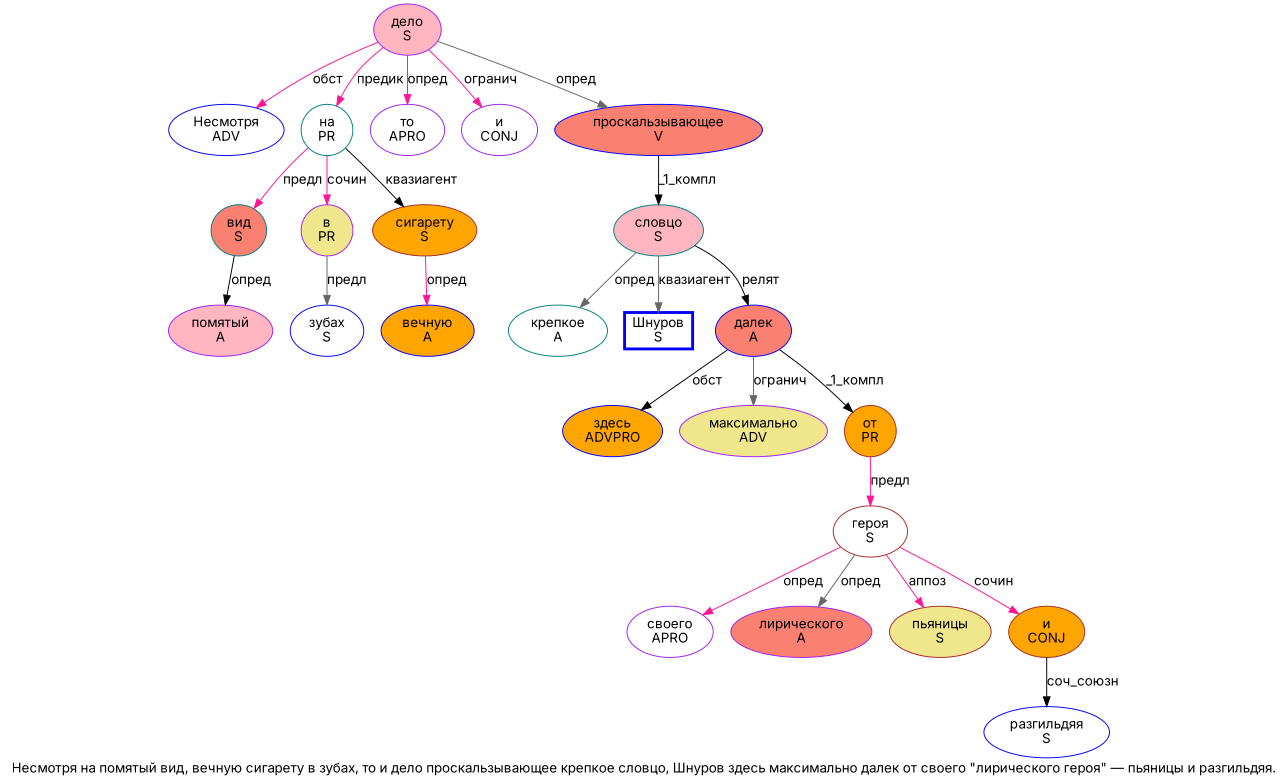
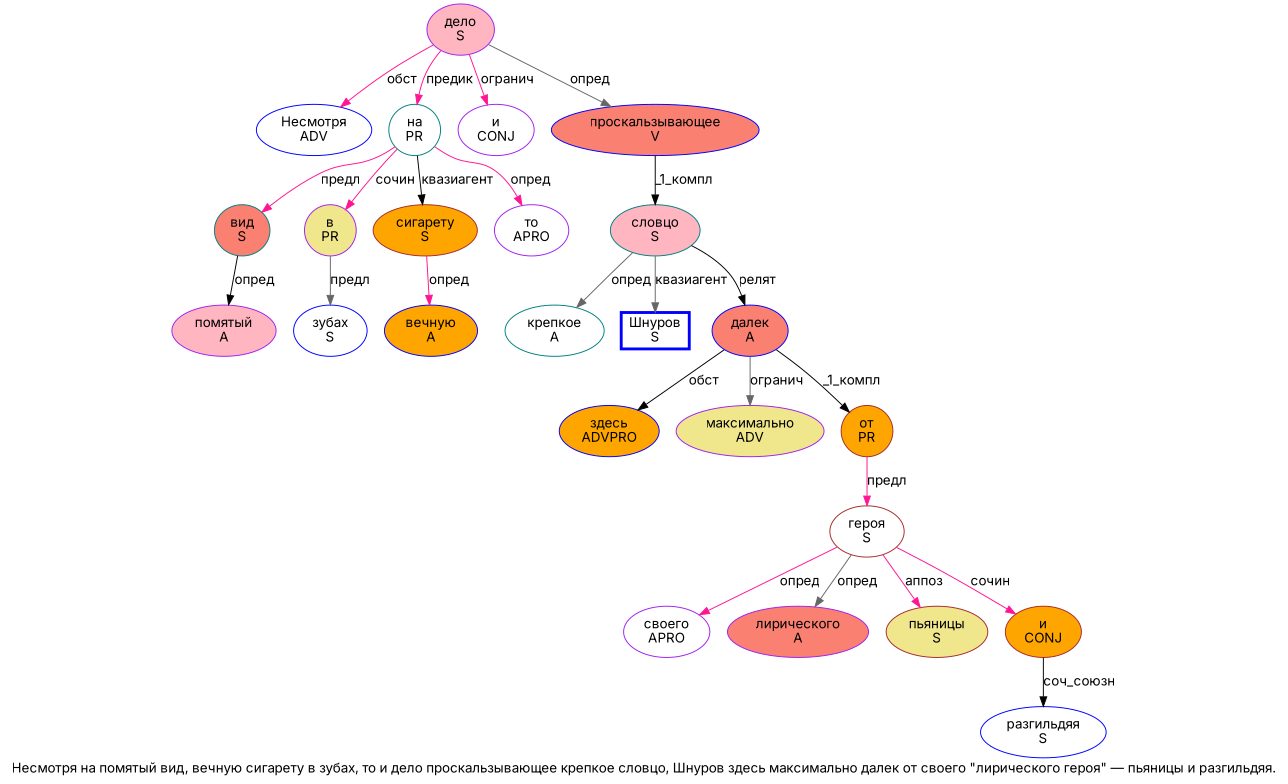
edge "дело S" -> "то APRO": now "на PR" -> "то APRO"
